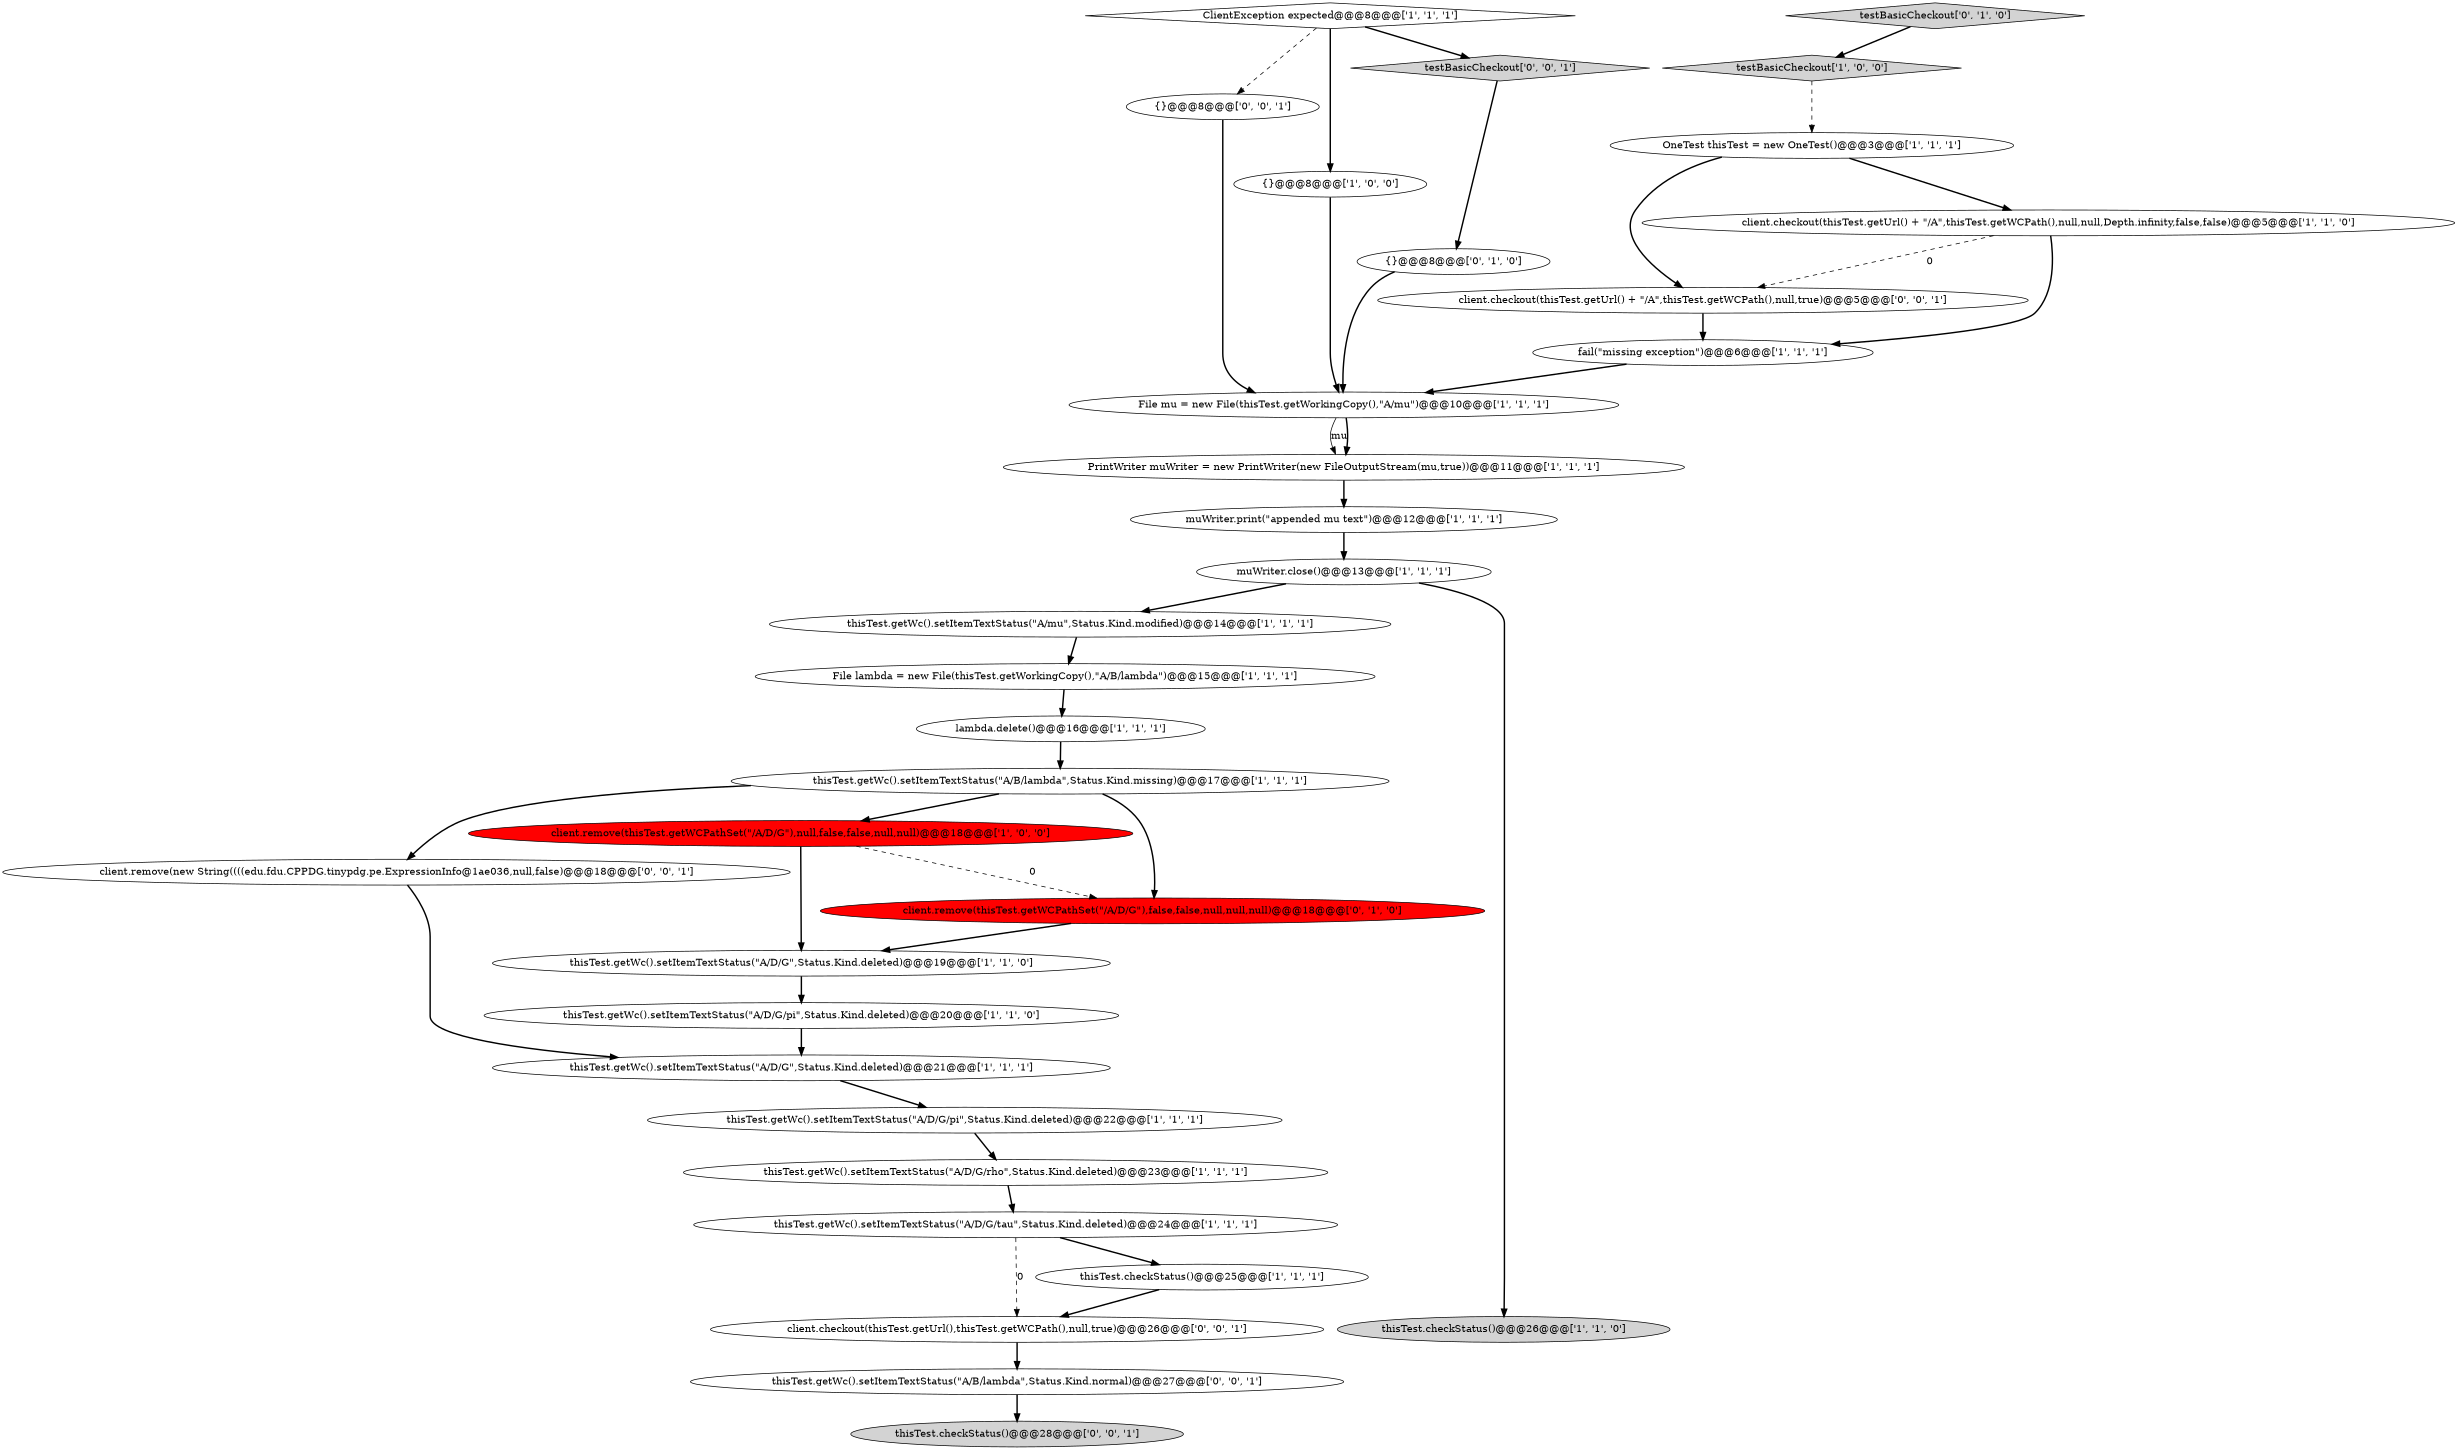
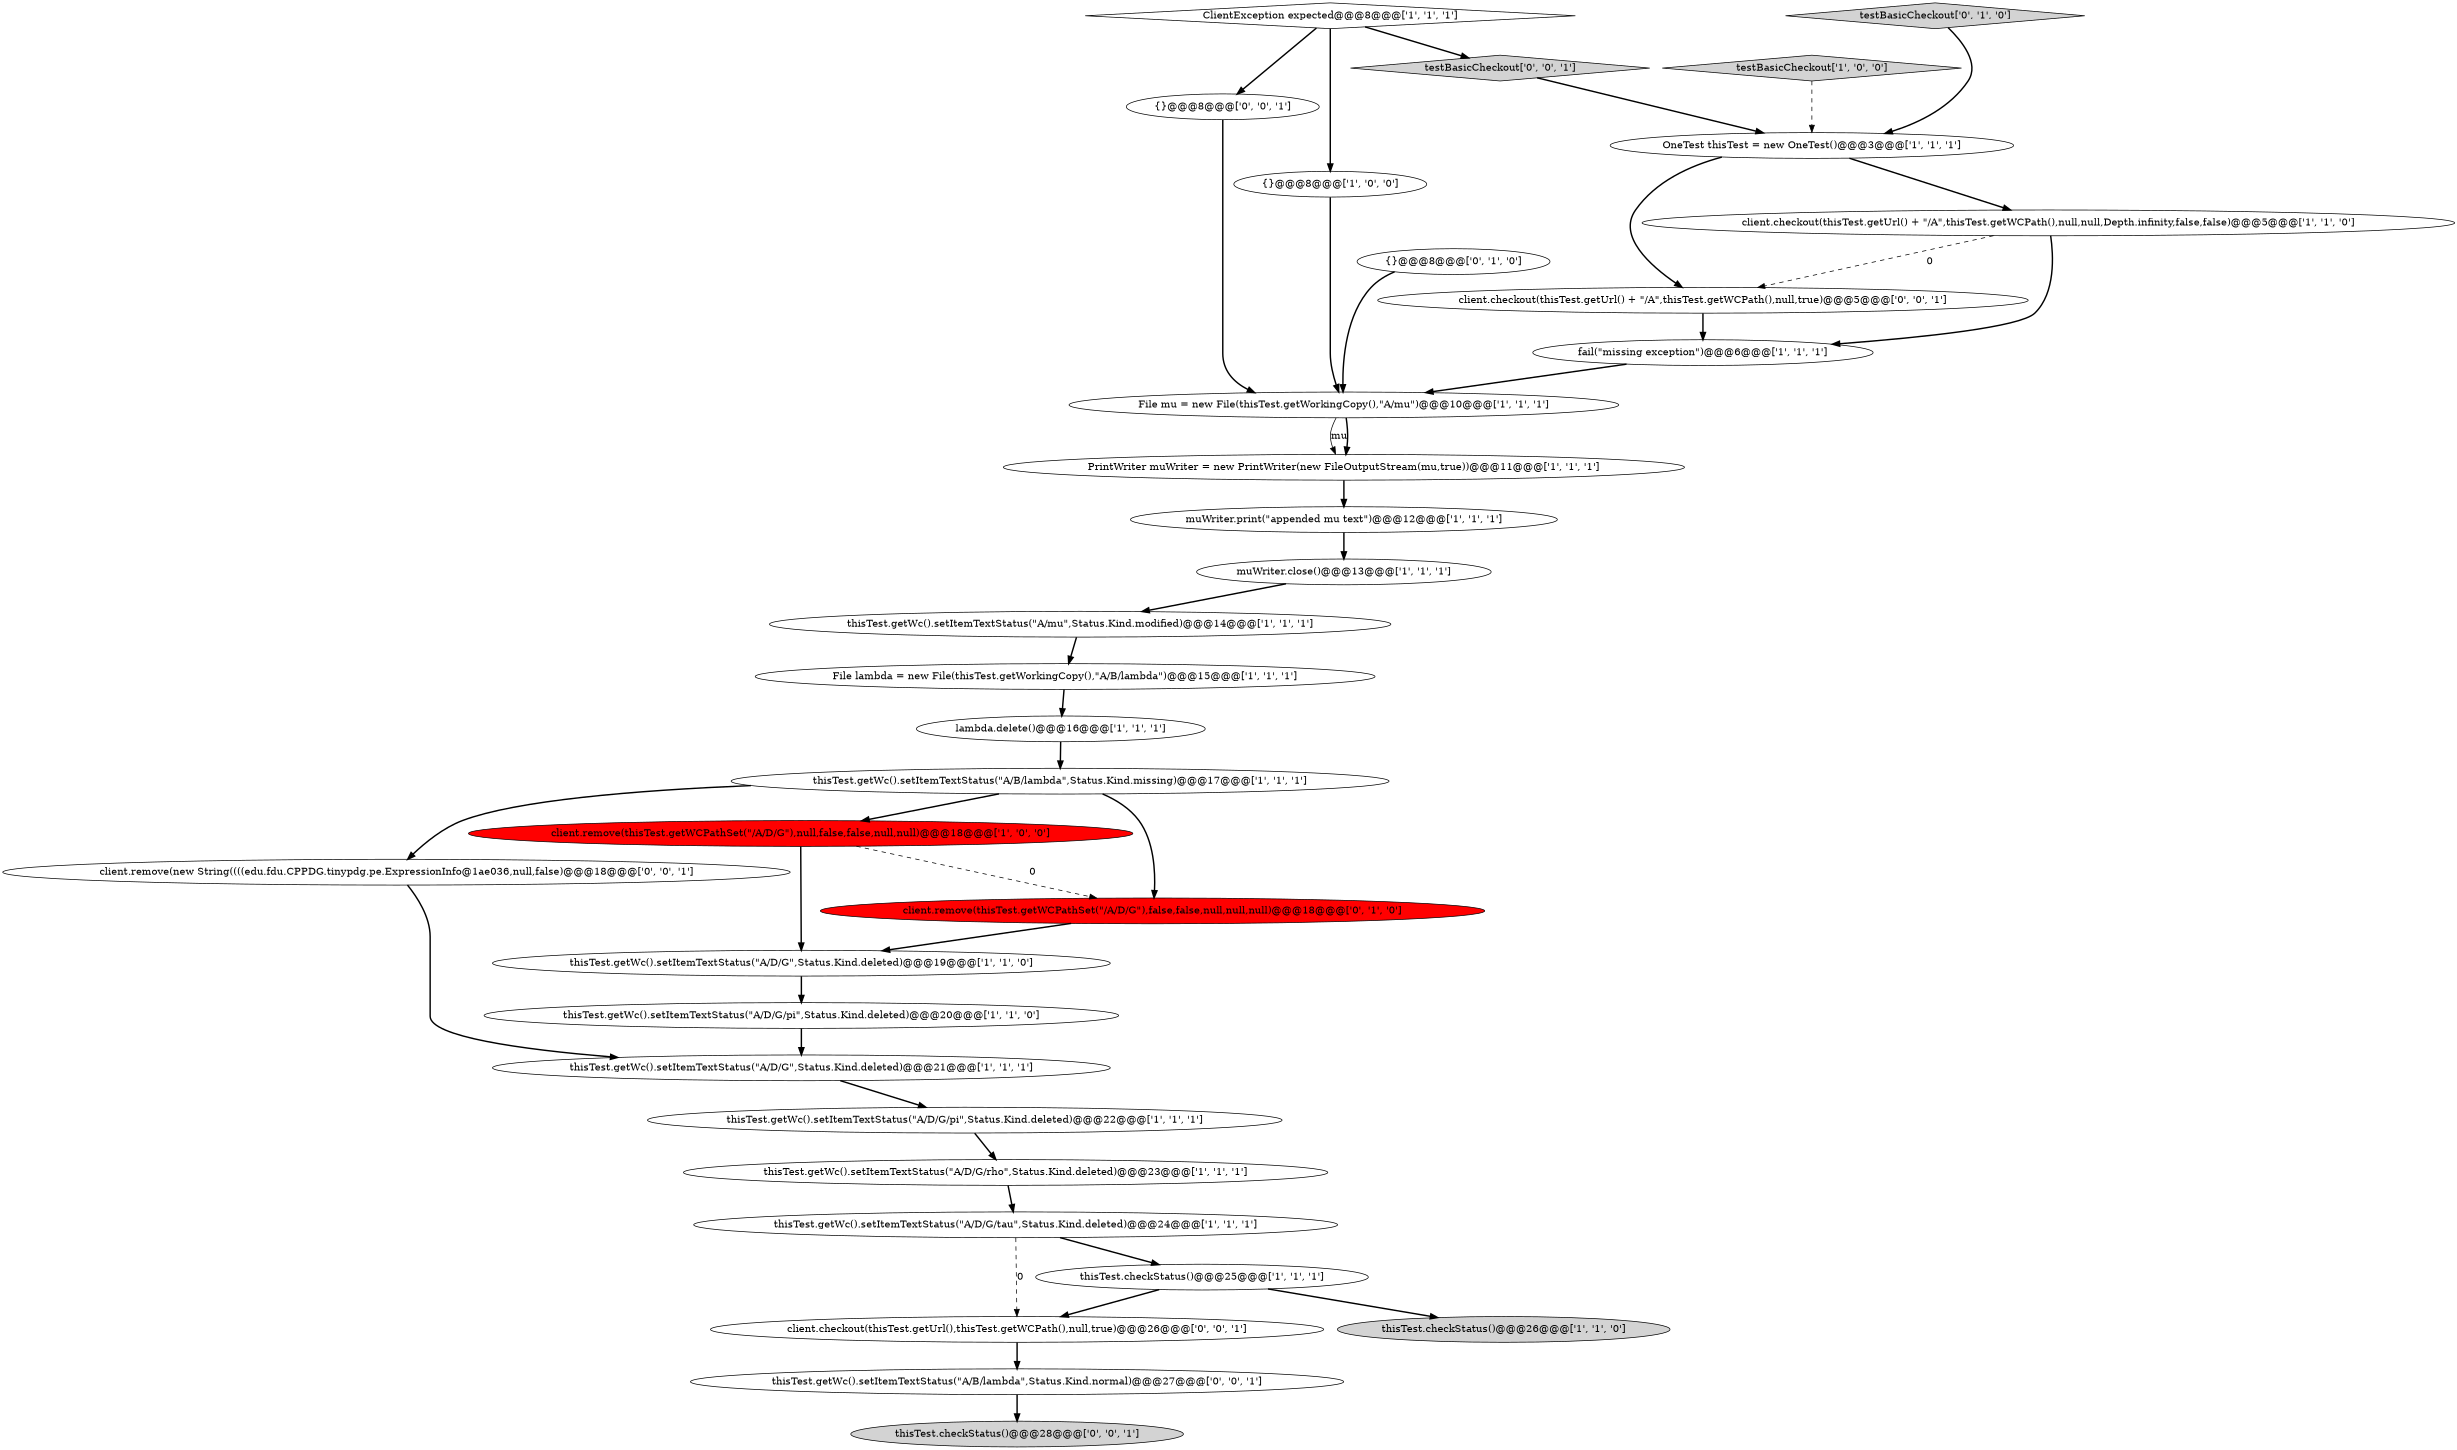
edge "testBasicCheckout['0', '1', '0']" -> "testBasicCheckout['1', '0', '0']": now "testBasicCheckout['0', '1', '0']" -> "OneTest thisTest = new OneTest()@@@3@@@['1', '1', '1']"
edge "ClientException expected@@@8@@@['1', '1', '1']" -> "{}@@@8@@@['0', '0', '1']": style dashed -> bold
edge "testBasicCheckout['0', '0', '1']" -> "{}@@@8@@@['0', '1', '0']": now "testBasicCheckout['0', '0', '1']" -> "OneTest thisTest = new OneTest()@@@3@@@['1', '1', '1']"
edge "muWriter.close()@@@13@@@['1', '1', '1']" -> "thisTest.checkStatus()@@@26@@@['1', '1', '0']": now "thisTest.checkStatus()@@@25@@@['1', '1', '1']" -> "thisTest.checkStatus()@@@26@@@['1', '1', '0']"
